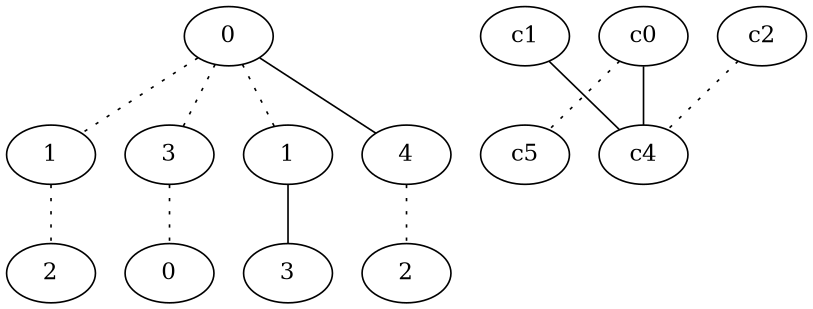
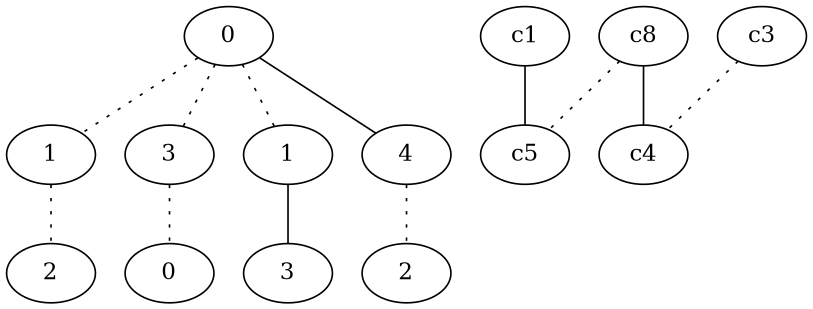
node "c0": label "c0" -> "c8"
node "c2": label "c2" -> "c3"
edge "c1" -- "c4": now "c1" -- "c5"
